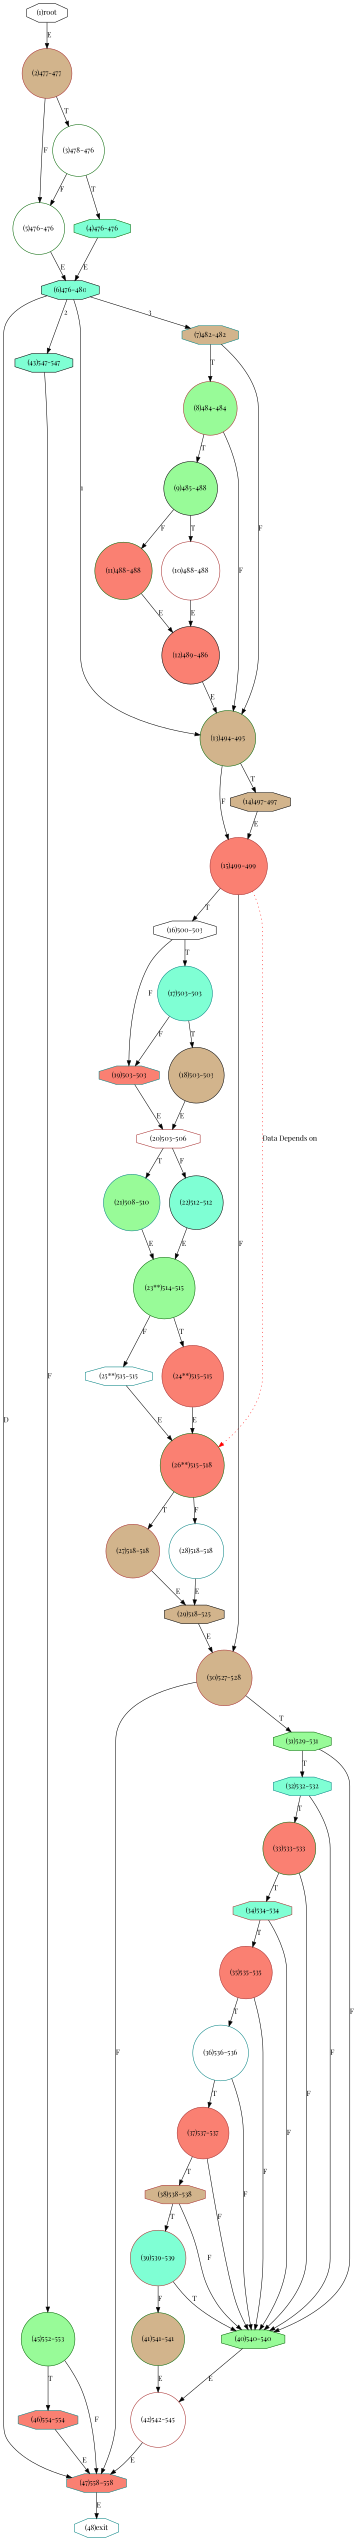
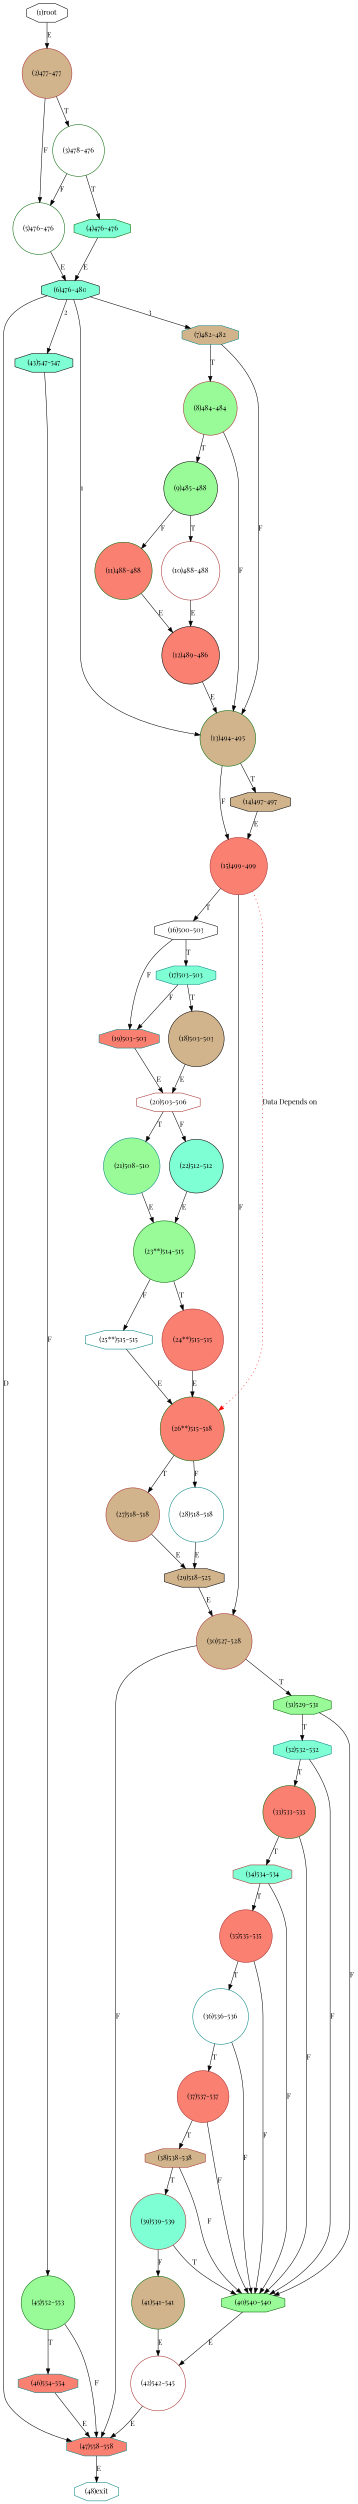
node "(17)503-503": shape circle -> octagon
